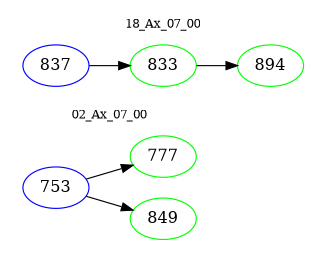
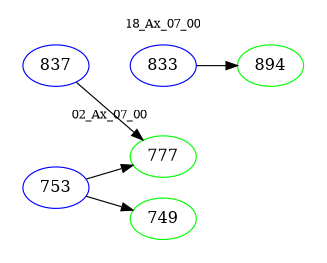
edge "837" -> "833": now "837" -> "777"
node "833": color green -> blue
node "849": label "849" -> "749"
